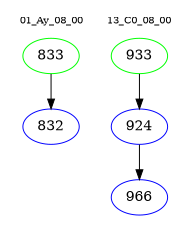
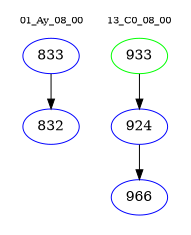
node "833": color green -> blue
